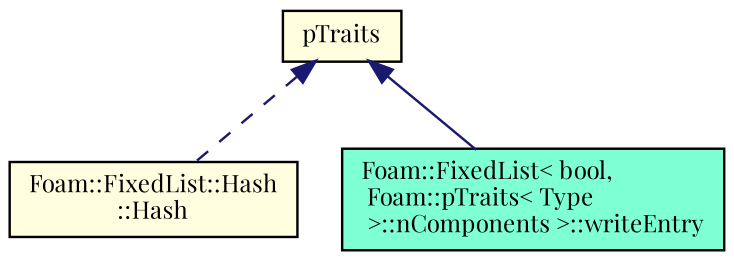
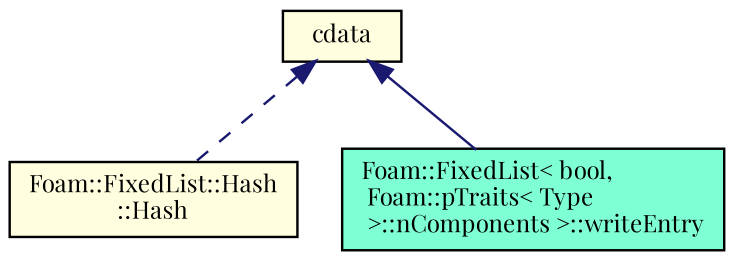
node "pTraits": label "pTraits" -> "cdata"
